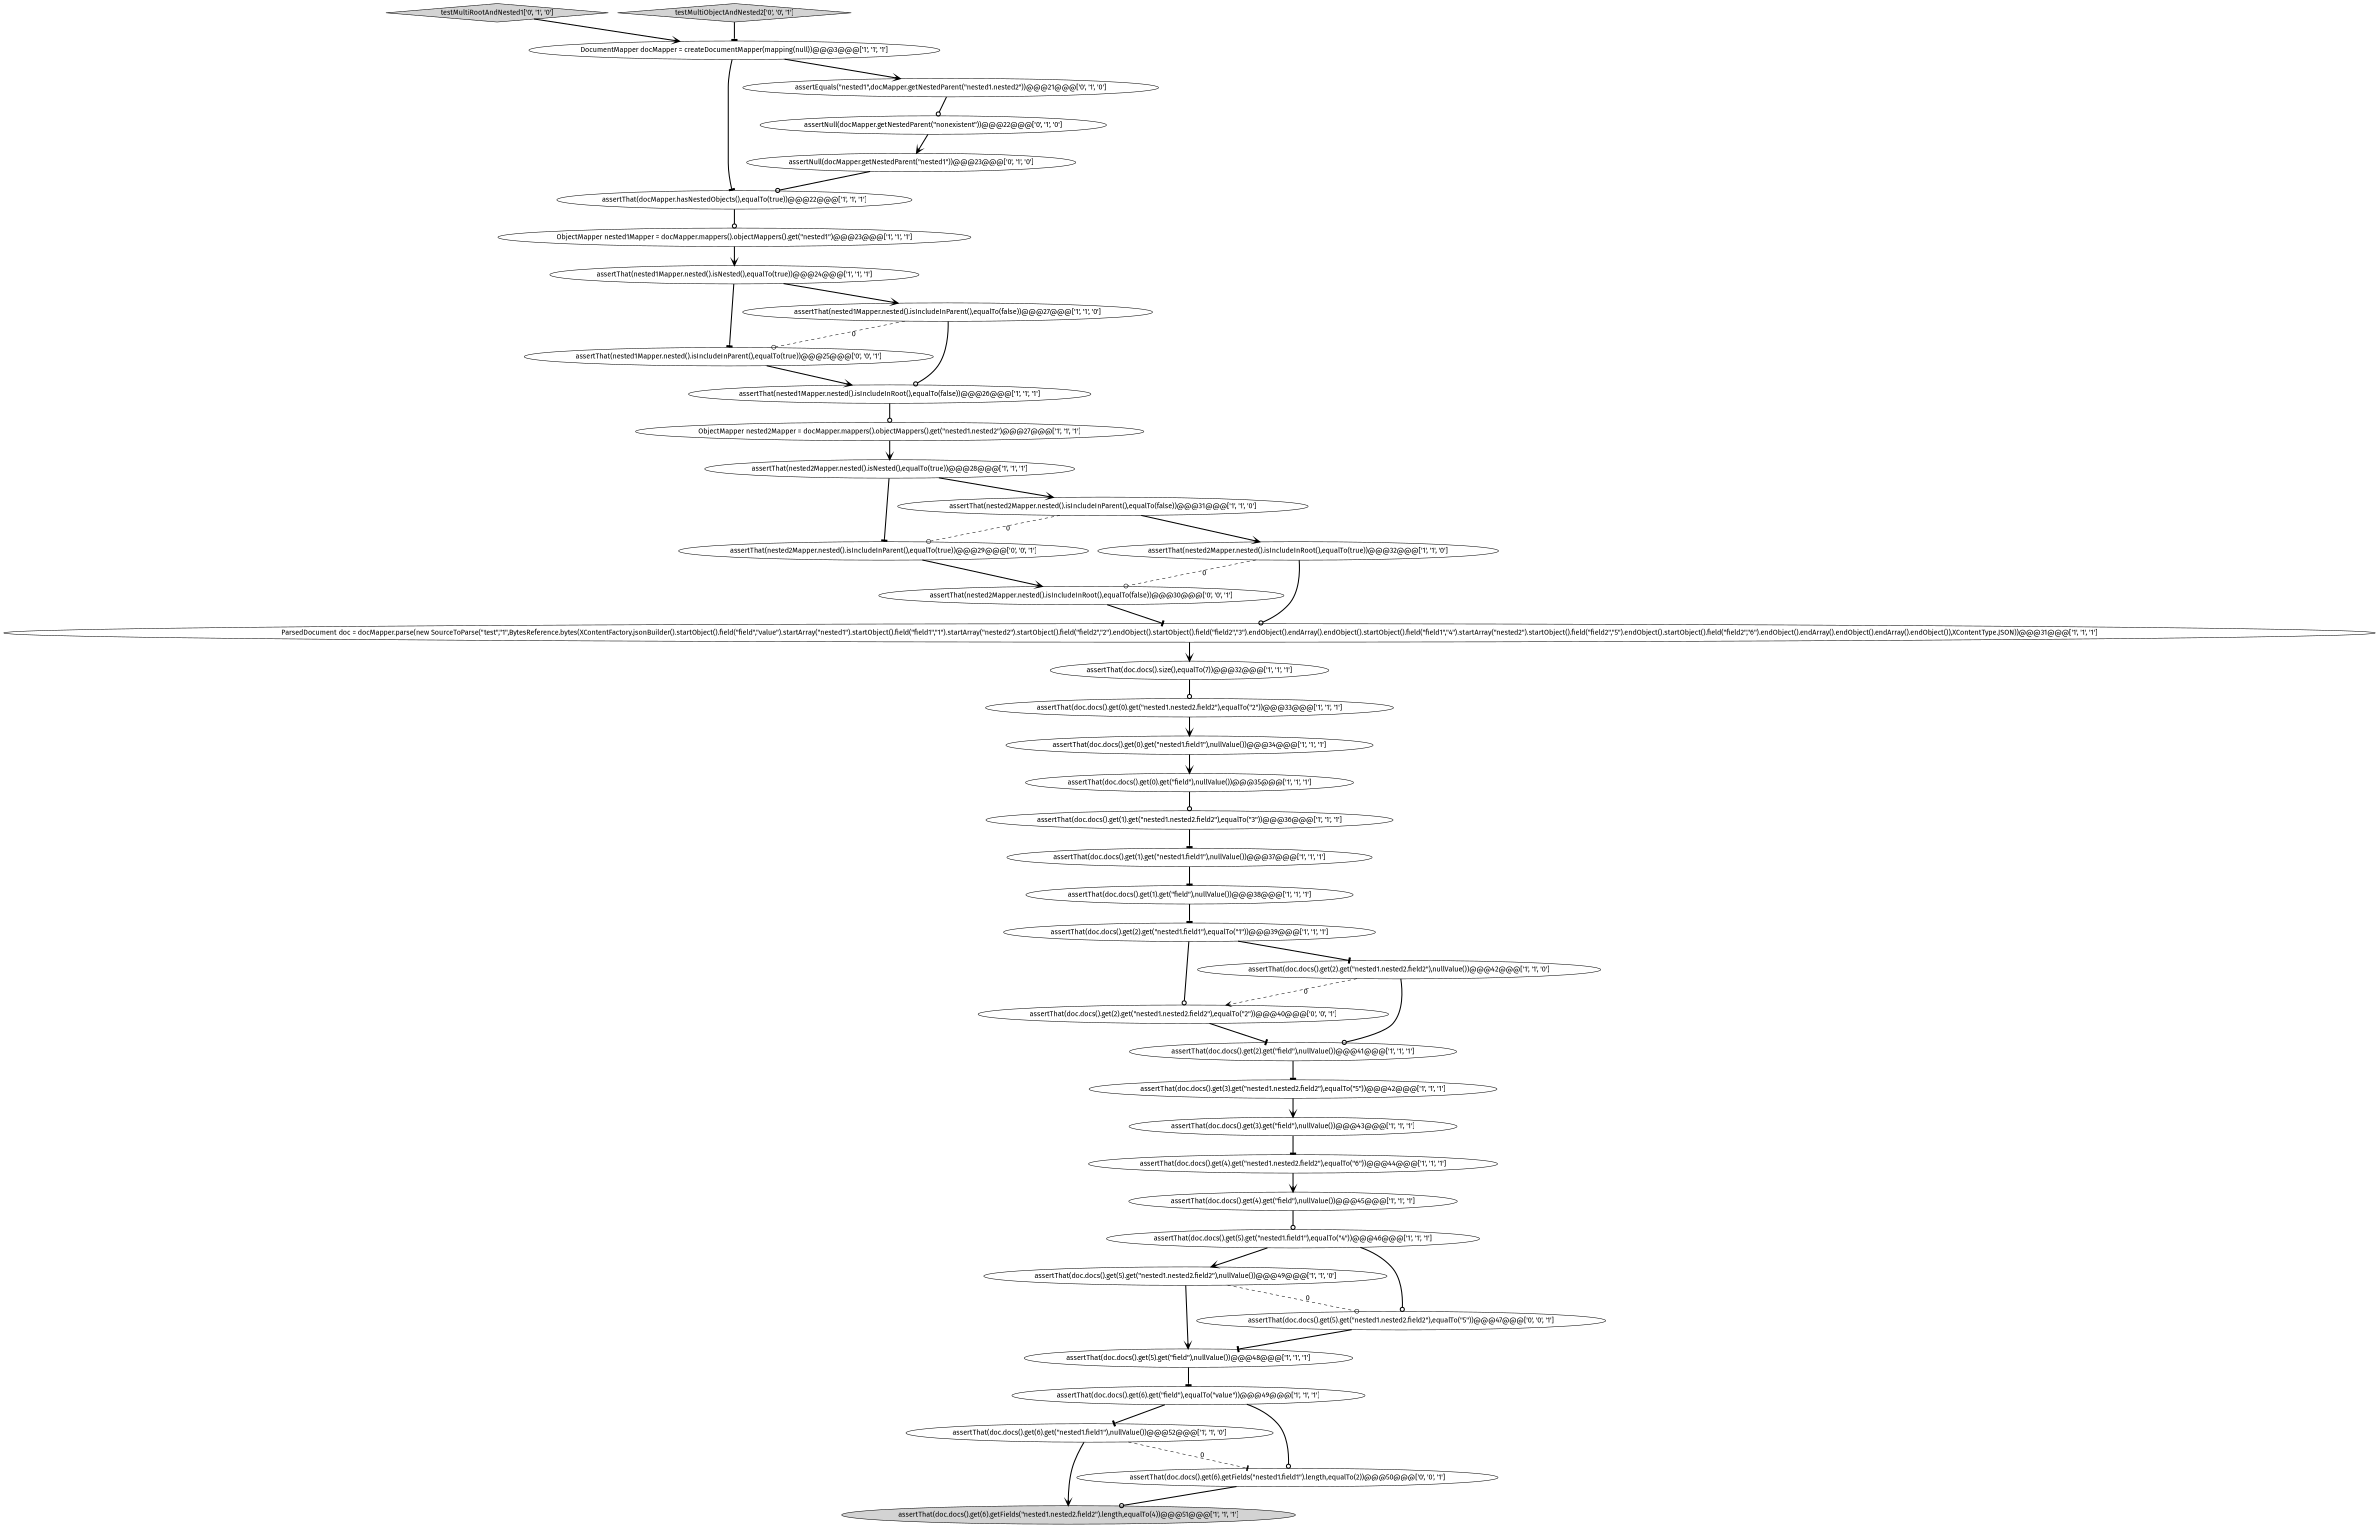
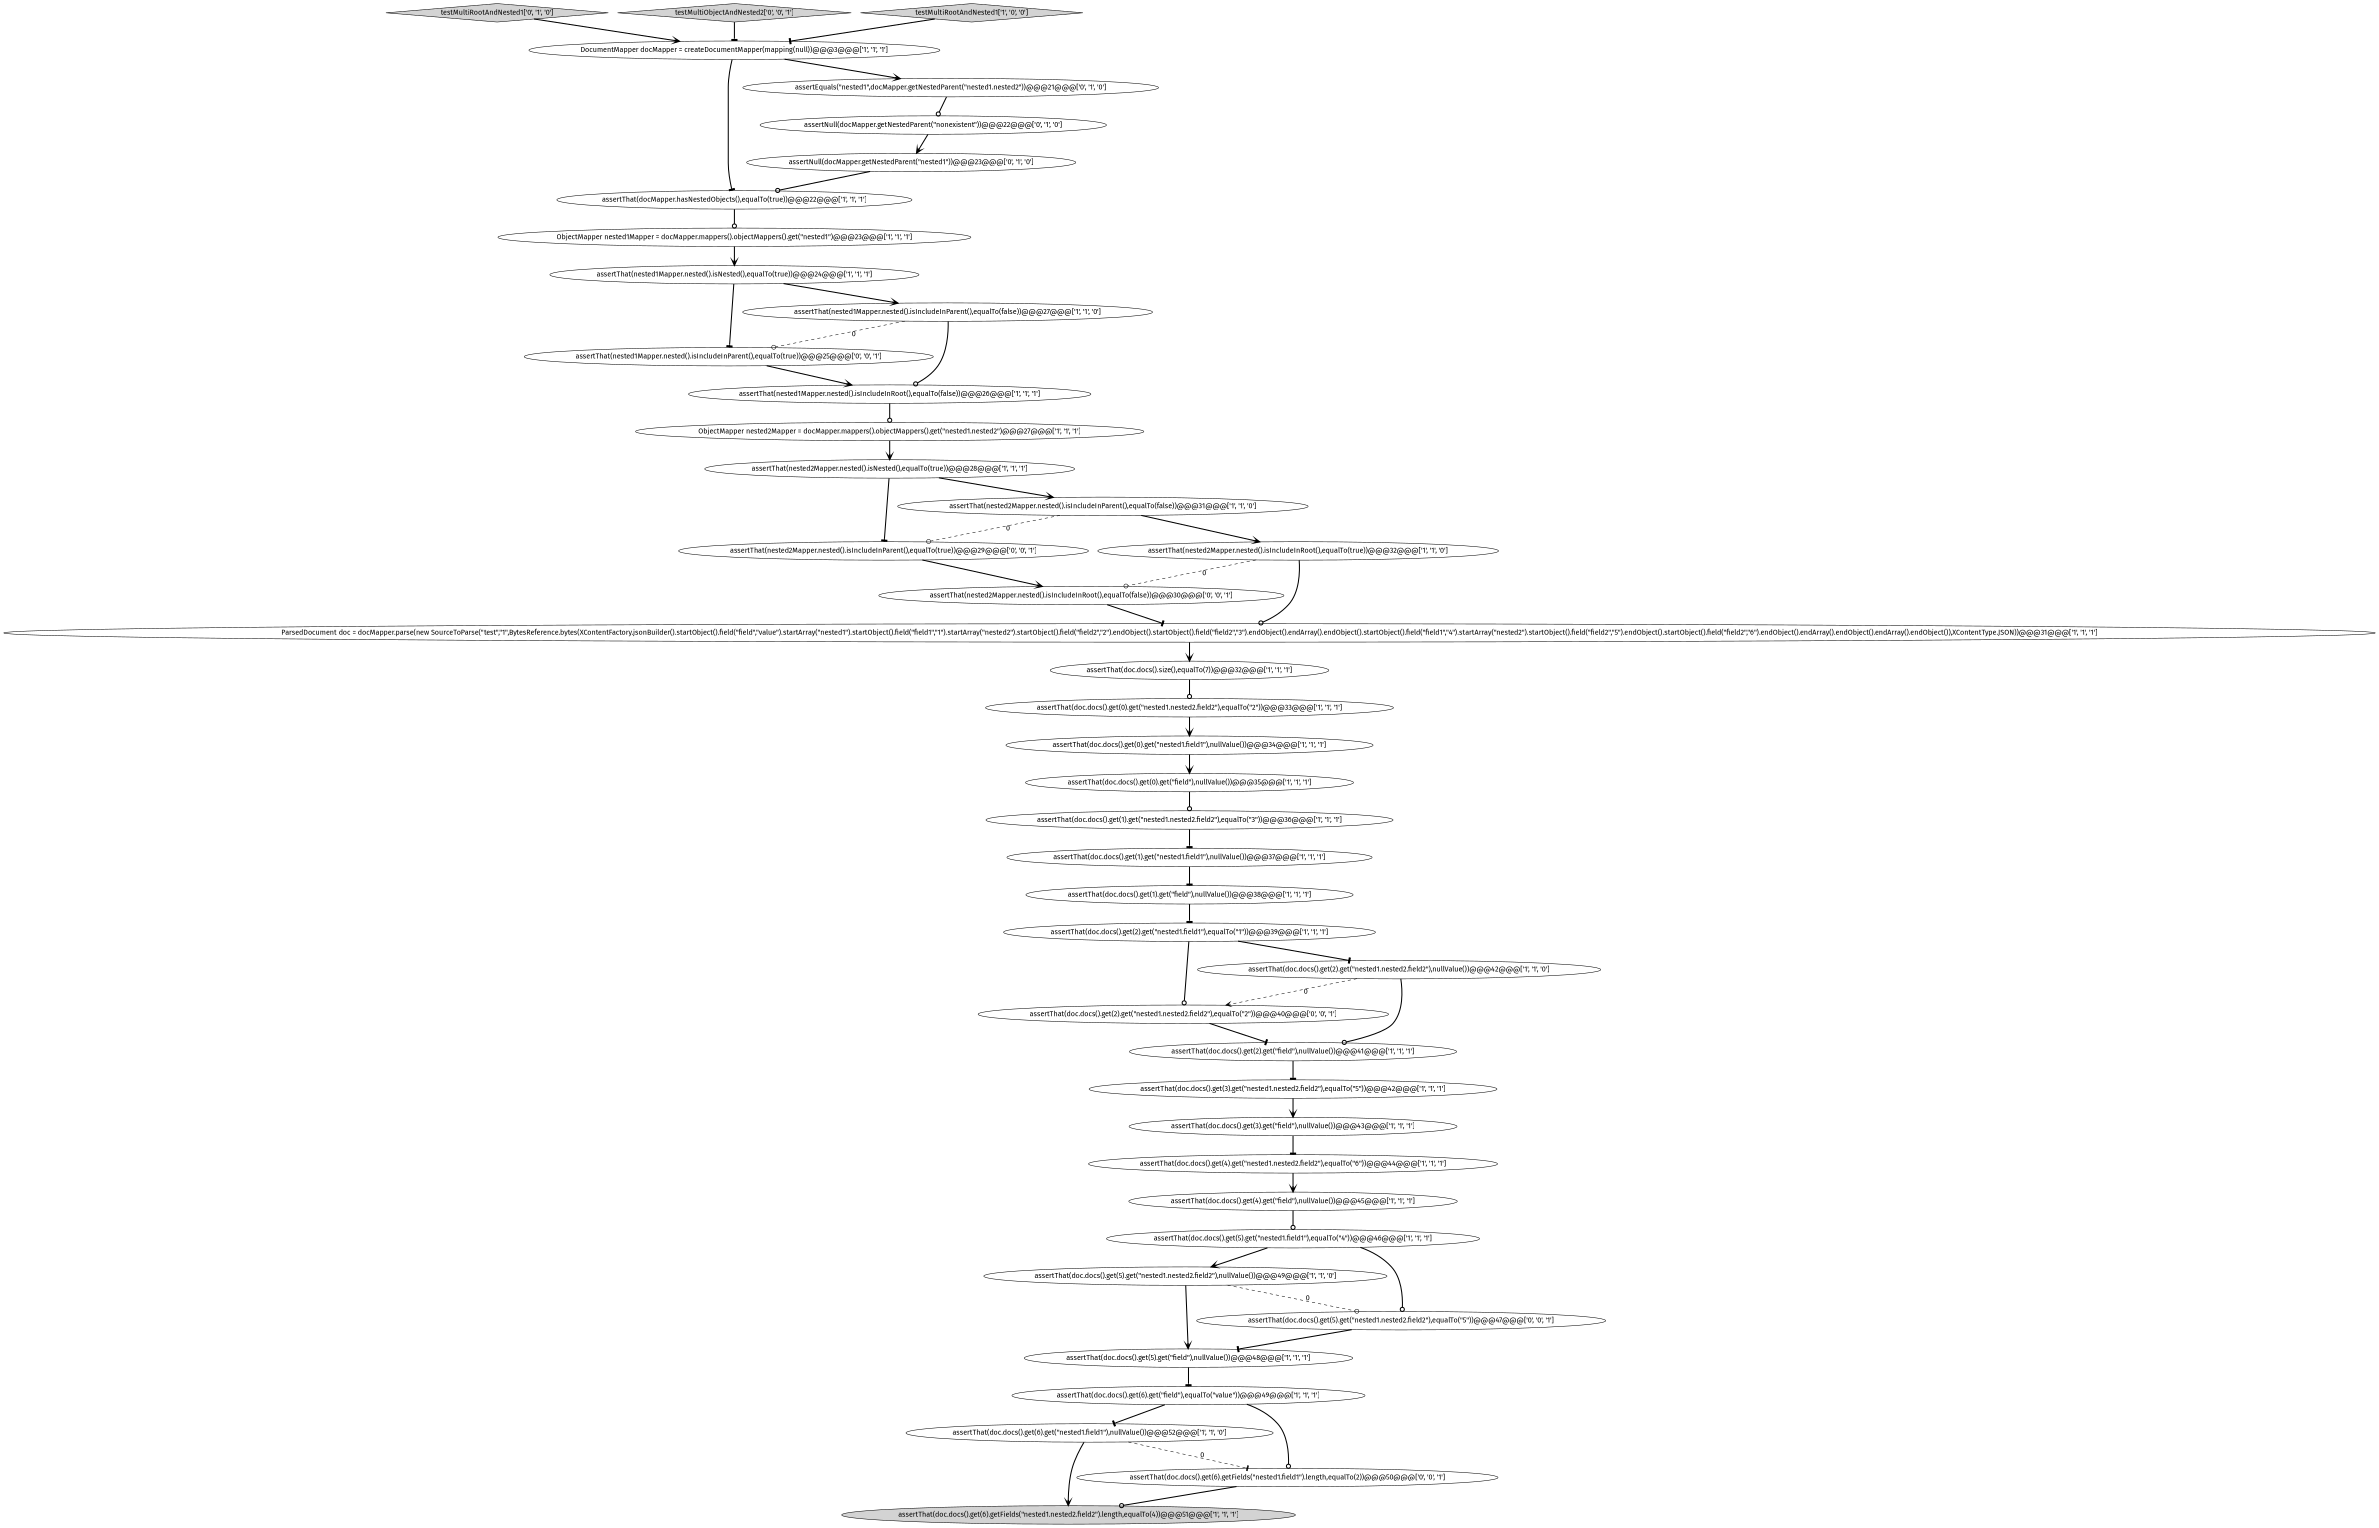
node "testMultiRootAndNested1['1', '0', '0']": added
